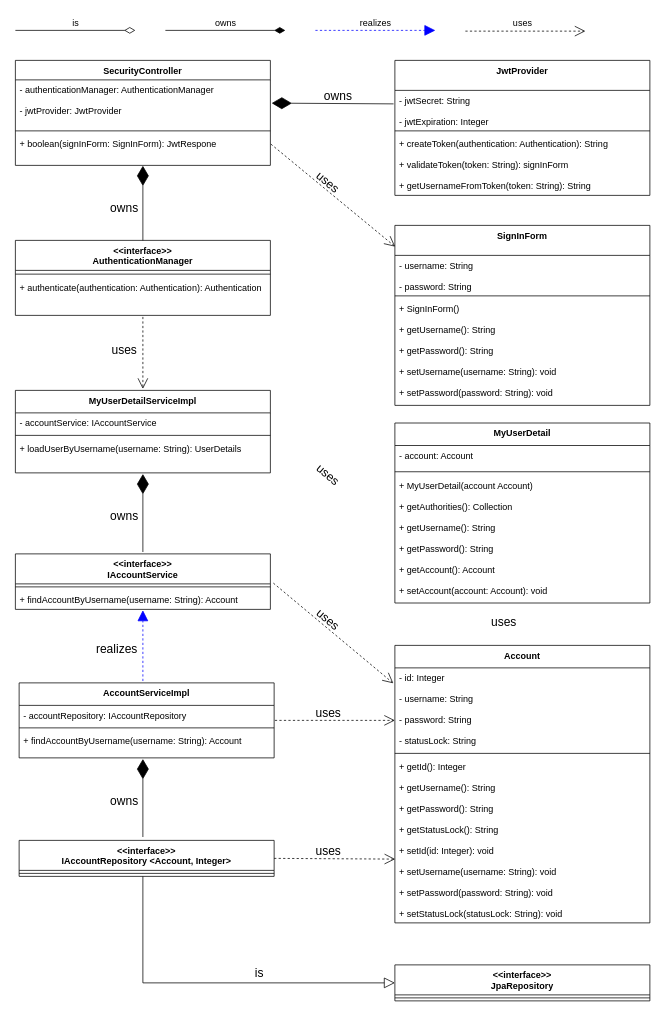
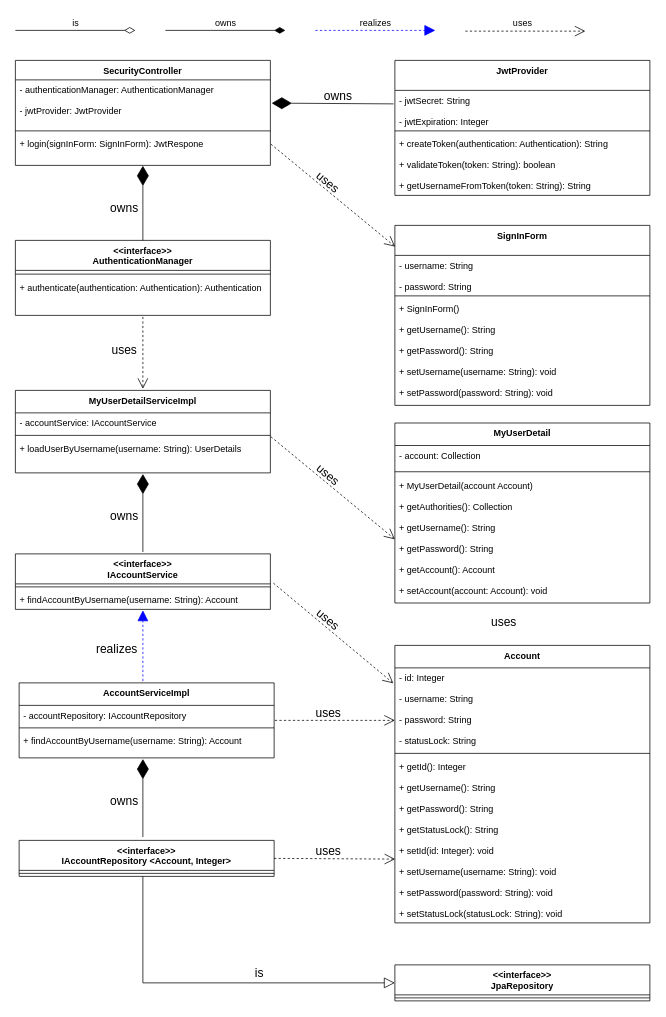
node "+ boolean(signInForm: SignInForm): JwtRespone": label "+ boolean(signInForm: SignInForm): JwtRespone" -> "+ login(signInForm: SignInForm): JwtRespone"
node "+ createToken(authentication: Authentication): String + validateToken(token: String): signInForm + getUsernameFromToken(token: String): String": label "+ createToken(authentication: Authentication): String + validateToken(token: String): signInForm + getUsernameFromToken(token: String): String" -> "+ createToken(authentication: Authentication): String + validateToken(token: String): boolean + getUsernameFromToken(token: String): String"
node "- account: Account": label "- account: Account" -> "- account: Collection"
edge "- accountService: IAccountService" -> "+ MyUserDetail(account Account) + getAuthorities(): Collection + getUsername(): String + getPassword(): String + getAccount(): Account + setAccount(account: Account): void": added
